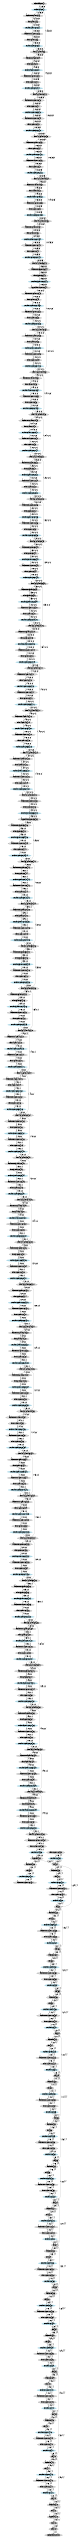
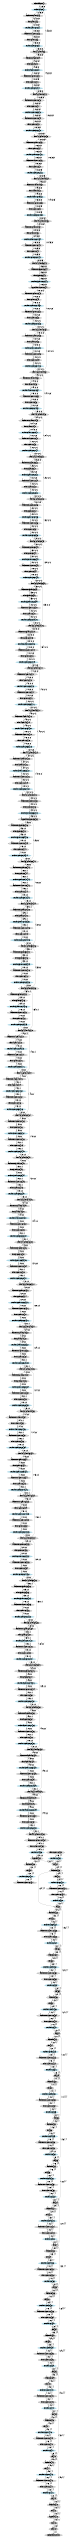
edge "cat_#314" -> "cat_#321": now "batch_norm_#315" -> "cat_#321"
